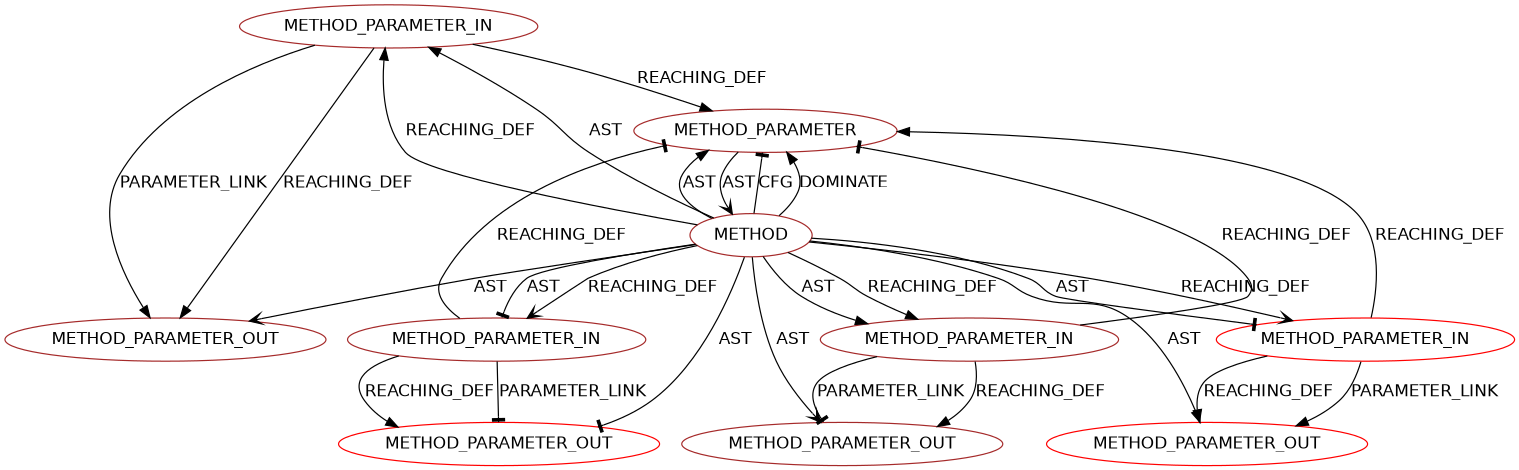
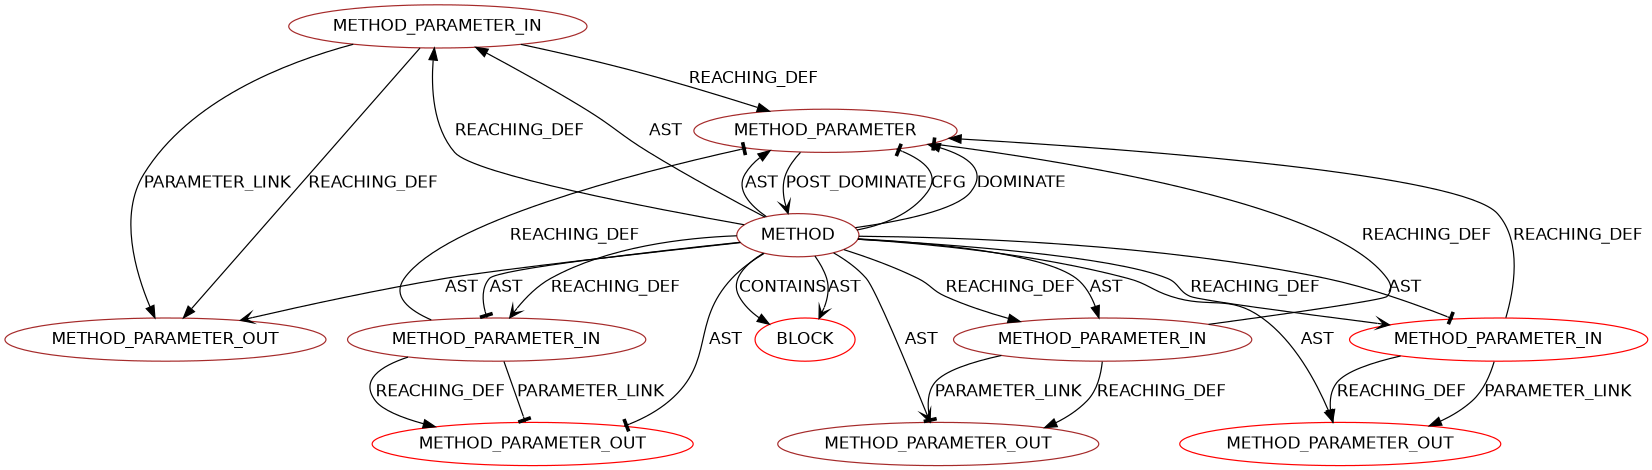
edge "METHOD_PARAMETER" -> "METHOD": label "AST" -> "POST_DOMINATE"
node "BLOCK": added
